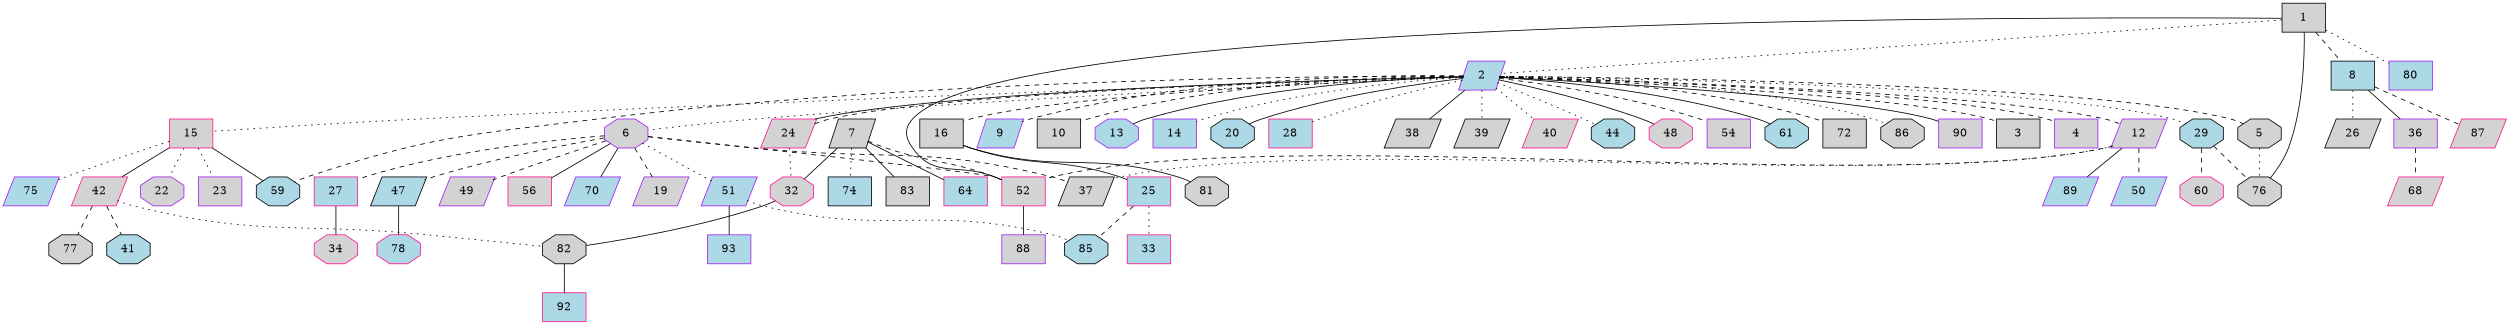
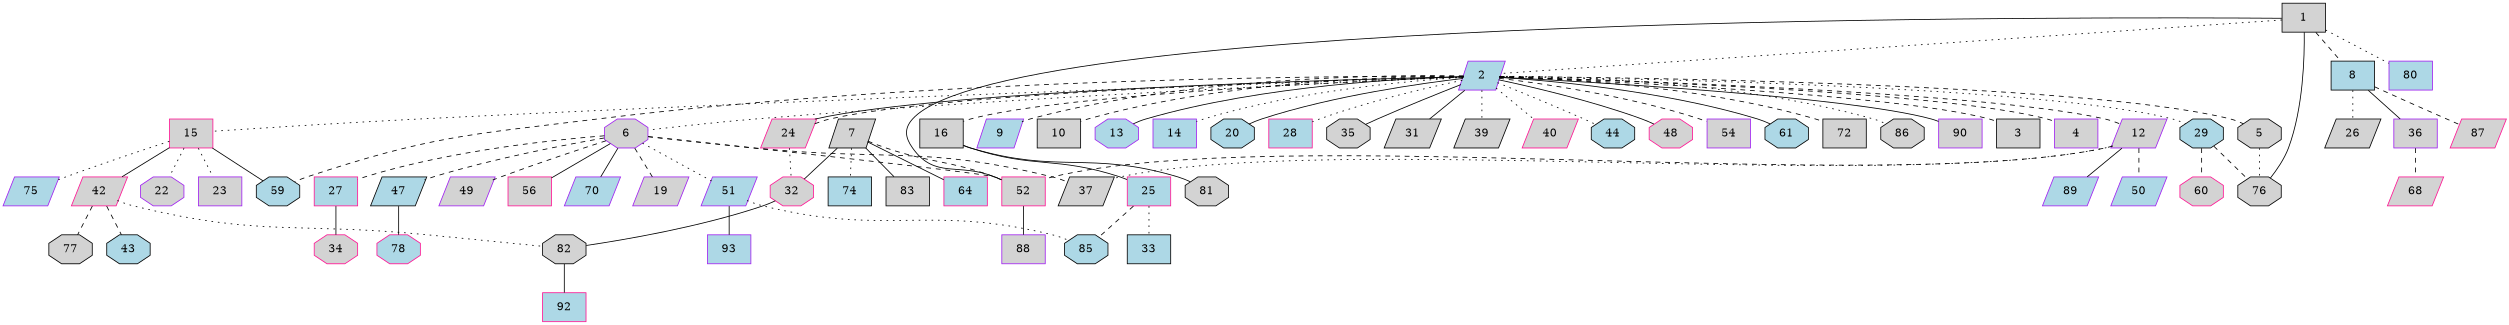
node "35": added
node "38": label "38" -> "31"
node "41": label "41" -> "43"
node "33": color deeppink -> black
